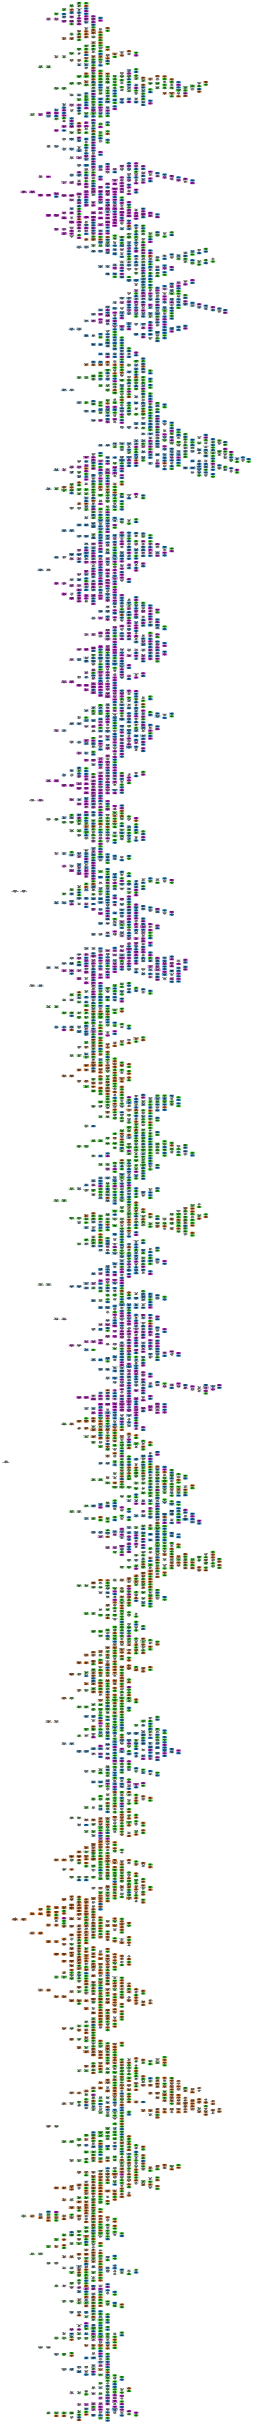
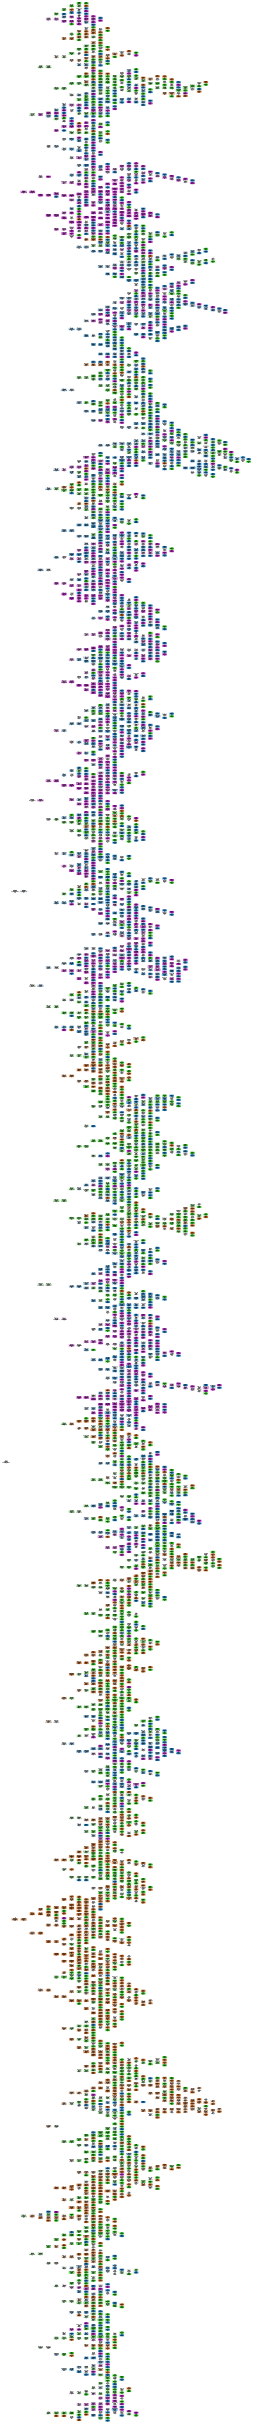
node "gini = 0.0 samples = 23 value = [0, 0, 23, 0] class = 3": fillcolor #399de5 -> #a5d2f3
node "gini = 0.0 samples = 18 value = [18, 0, 0, 0] class = 1": fillcolor #e58139 -> #9ff198
